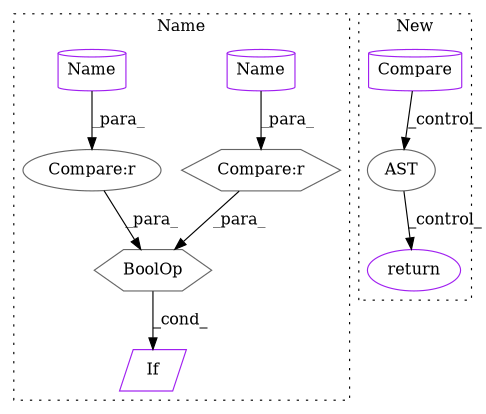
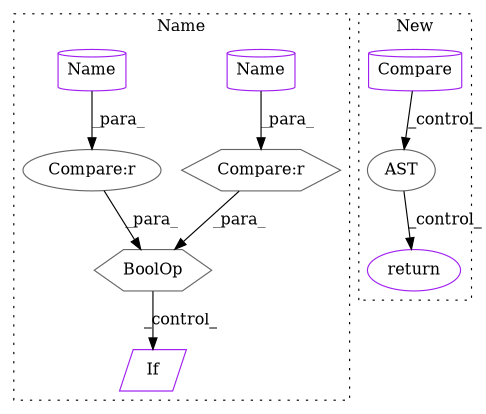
edge "BoolOp" -> "If": label "_cond_" -> "_control_"
